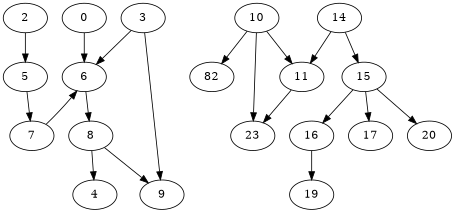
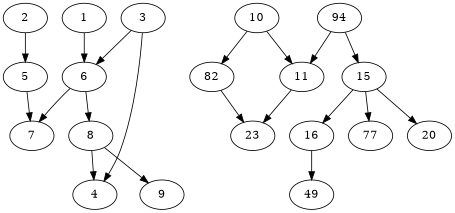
node "0": label "0" -> "1"
node "14": label "14" -> "94"
edge "10" -> "23": now "82" -> "23"
edge "3" -> "9": now "3" -> "4"
edge "7" -> "6": reversed
node "17": label "17" -> "77"
node "19": label "19" -> "49"
